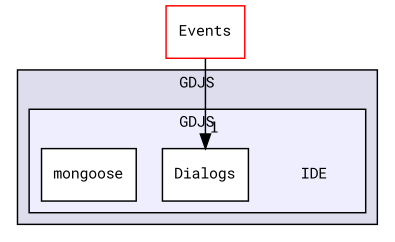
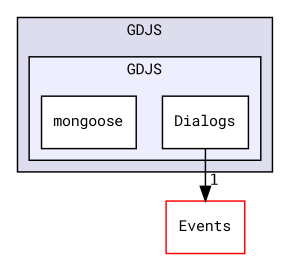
edge "Events" -> "Dialogs": reversed
node "IDE": removed
